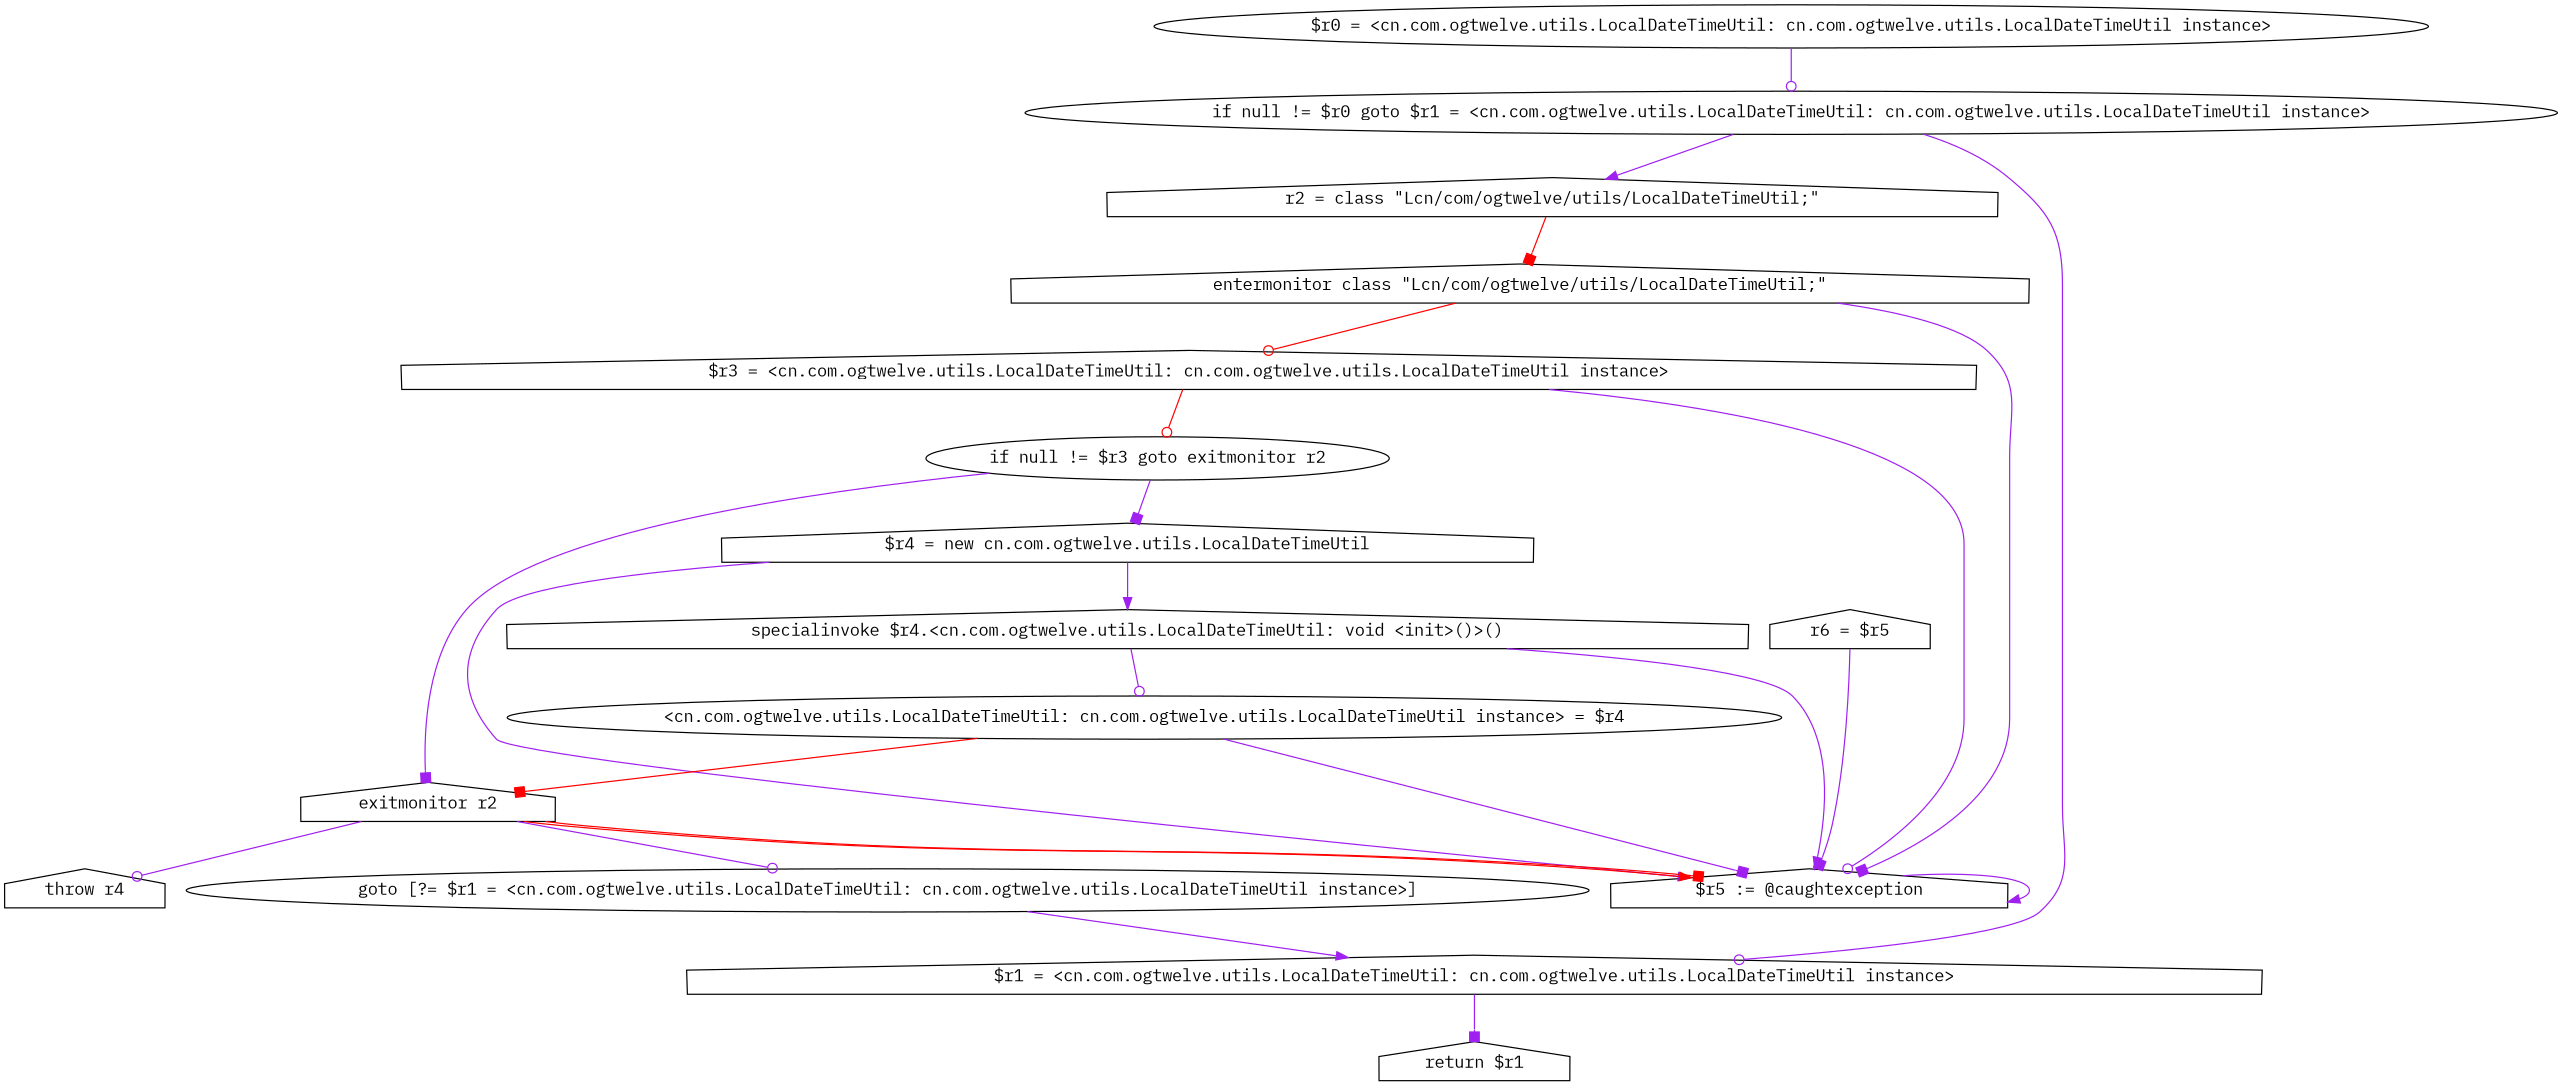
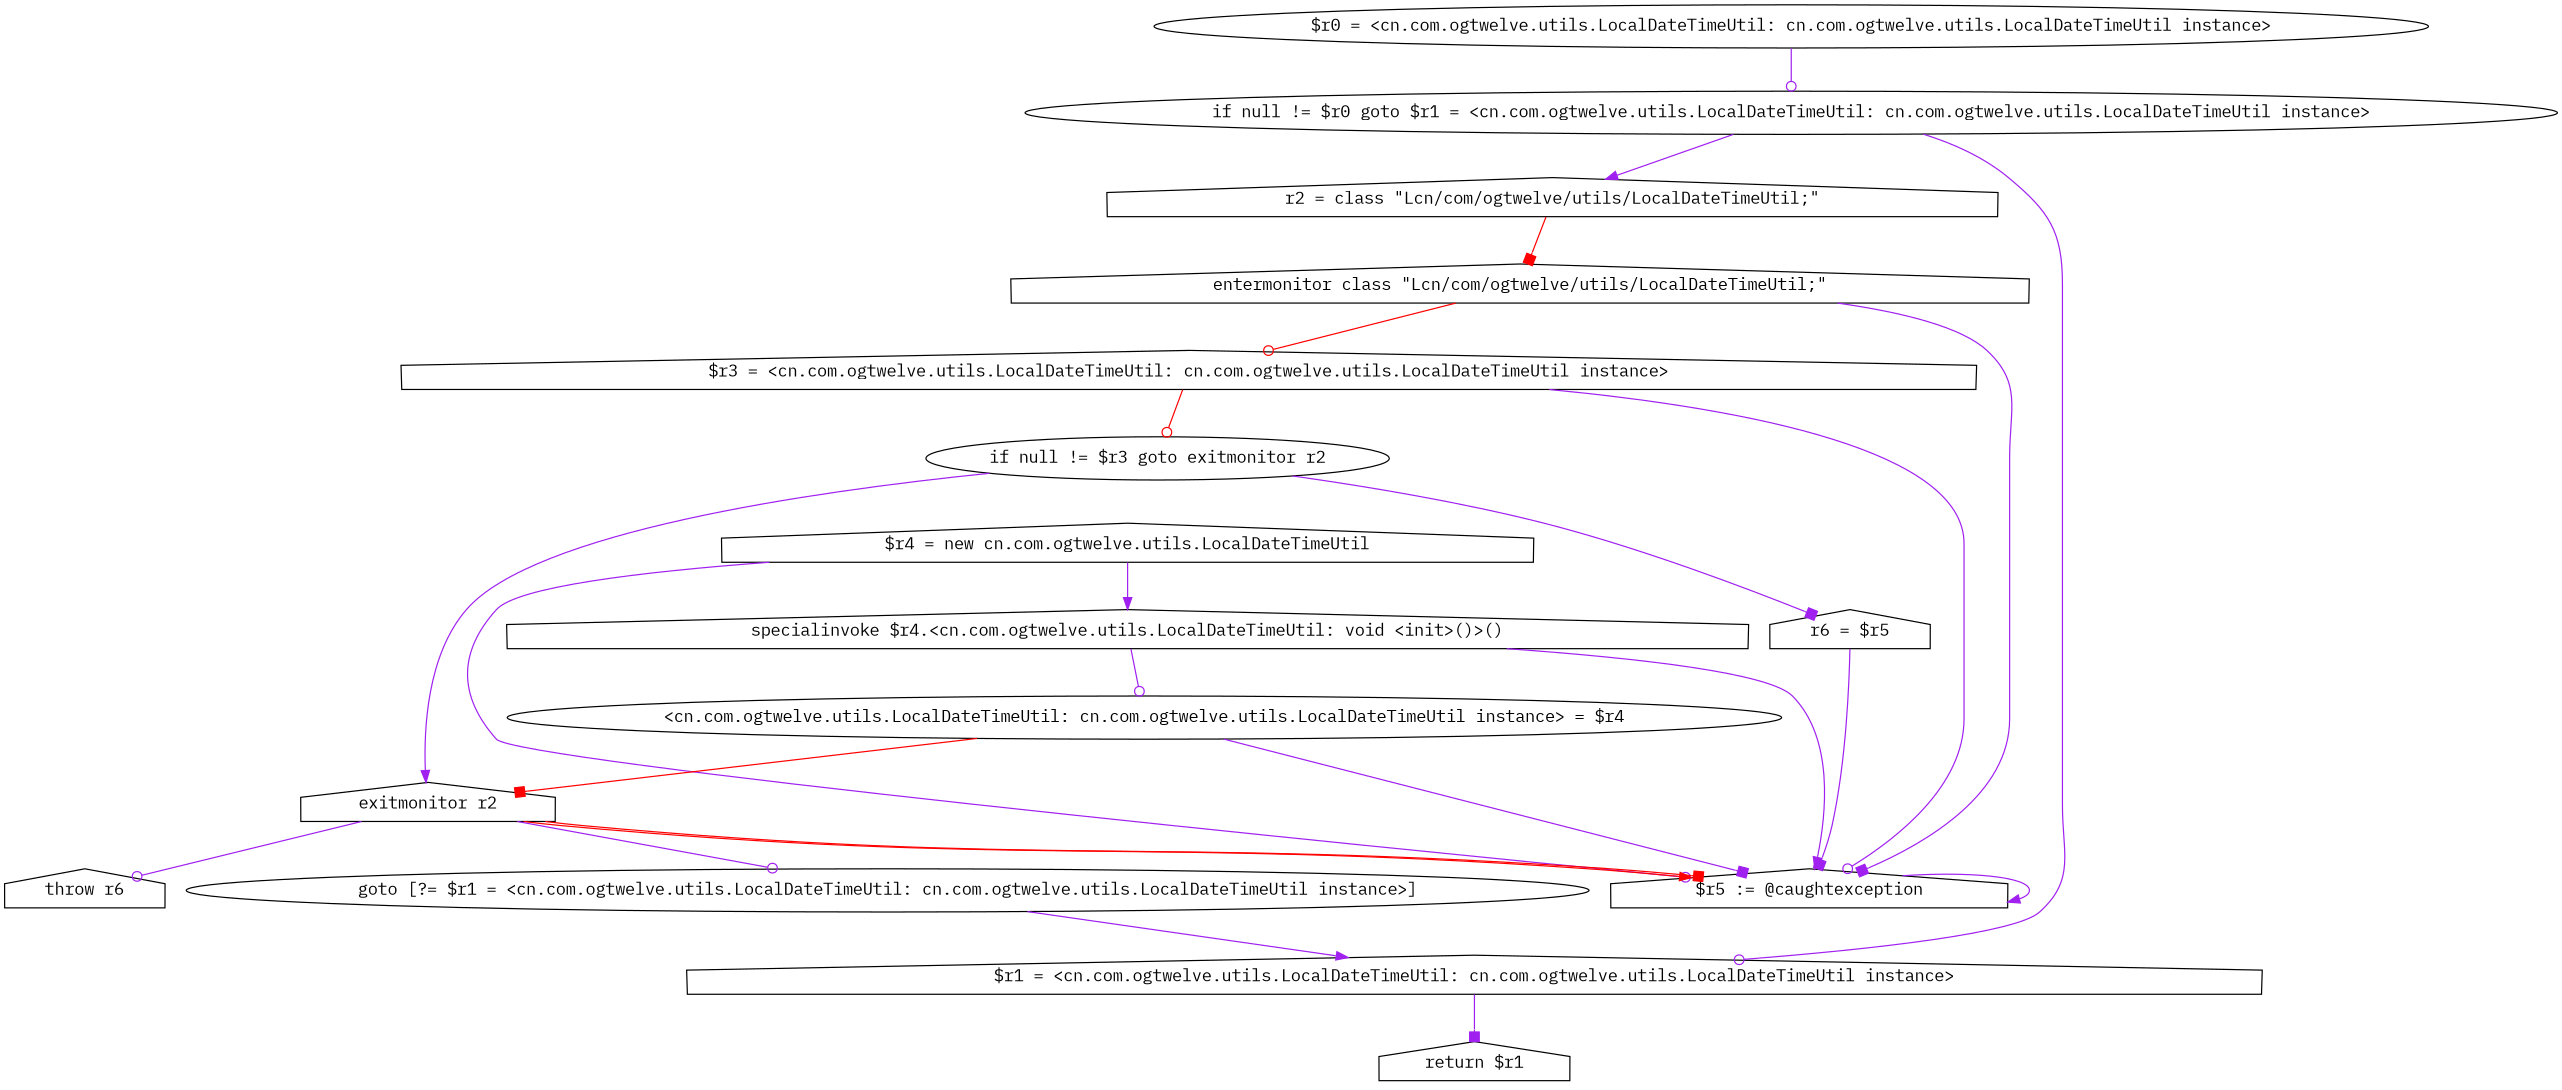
edge "if null != $r3 goto exitmonitor r2" -> "$r4 = new cn.com.ogtwelve.utils.LocalDateTimeUtil": now "if null != $r3 goto exitmonitor r2" -> "r6 = $r5"
edge "if null != $r3 goto exitmonitor r2" -> "exitmonitor r2": arrowhead box -> normal
edge "$r4 = new cn.com.ogtwelve.utils.LocalDateTimeUtil" -> "$r5 := @caughtexception": arrowhead normal -> odot
node "throw r4": label "throw r4" -> "throw r6"
